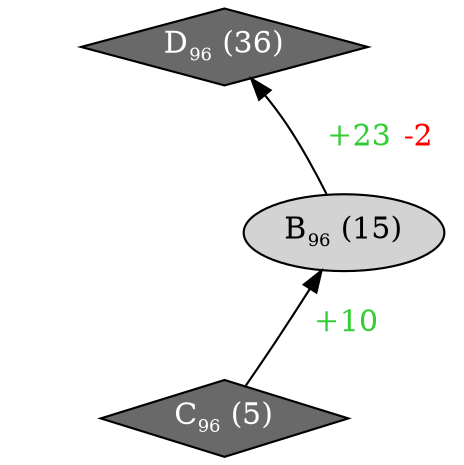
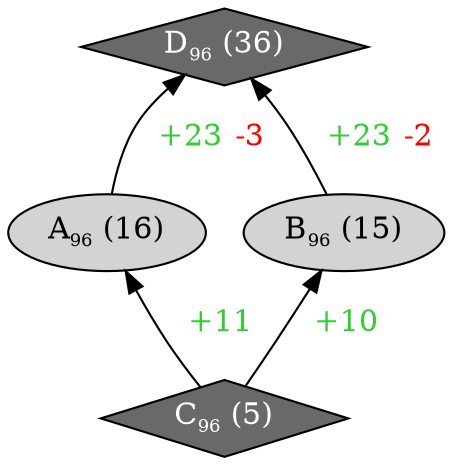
node "A": added
